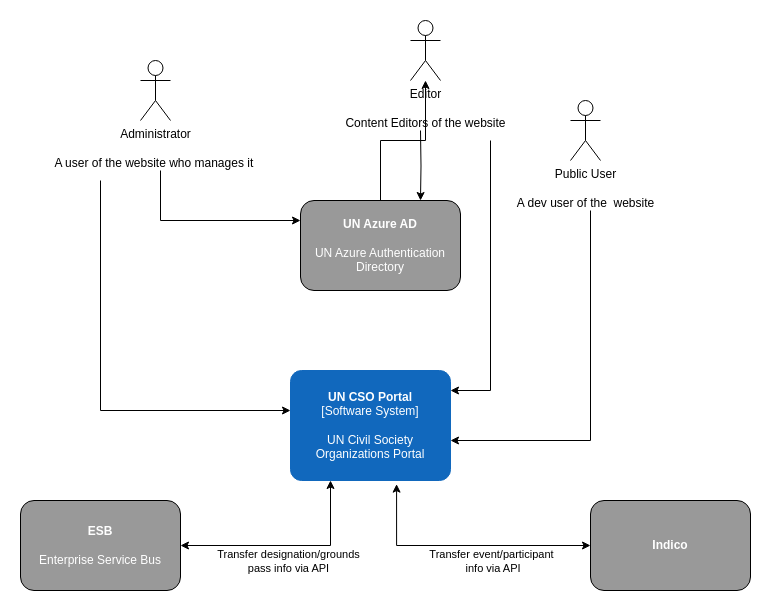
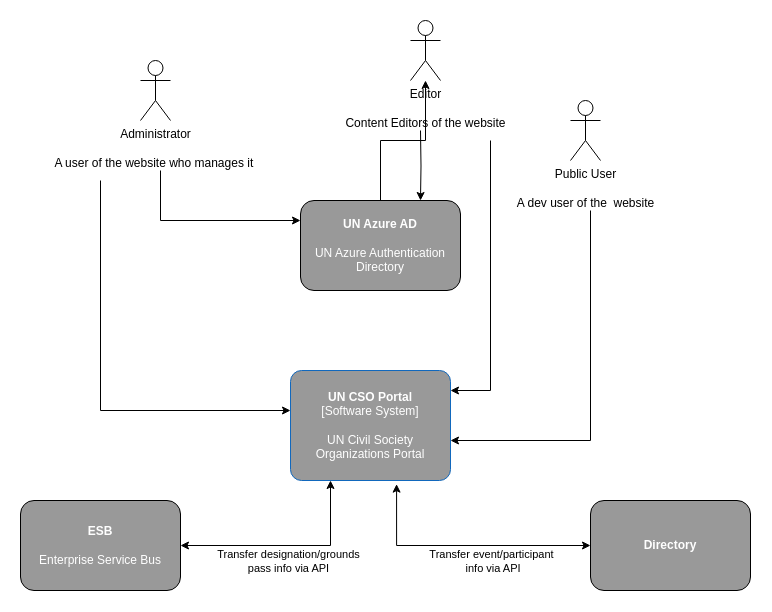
node "UN CSO Portal [Software System] UN Civil Society Organizations Portal": fillcolor #1168bd -> #999999
node "Indico": label "Indico" -> "Directory"
